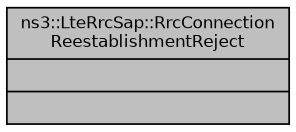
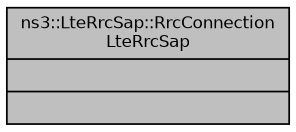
node "ns3::LteRrcSap::RrcConnection": text "ReestablishmentReject" -> "LteRrcSap"
